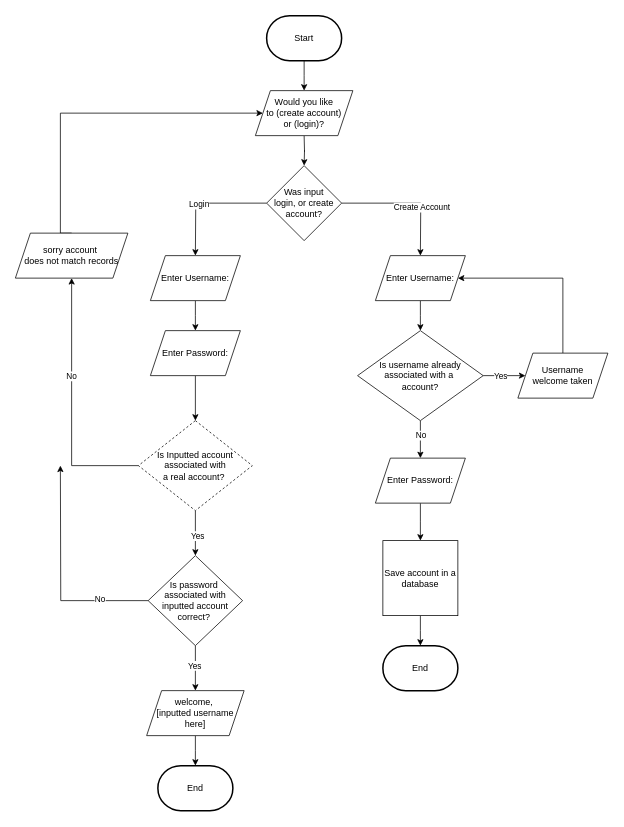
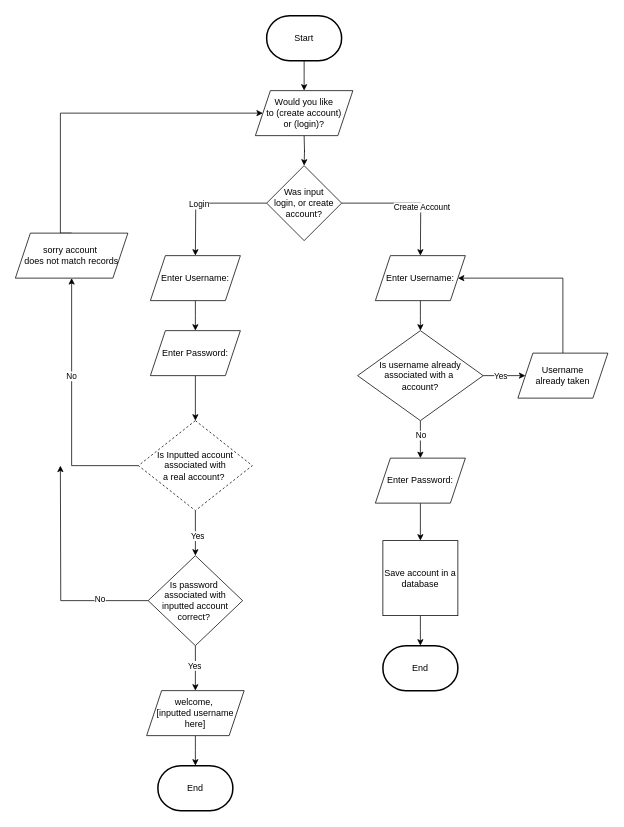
node "Username welcome taken": label "Username welcome taken" -> "Username already taken"
